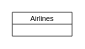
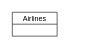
node "Airlines": size 60x24 -> 45x24
